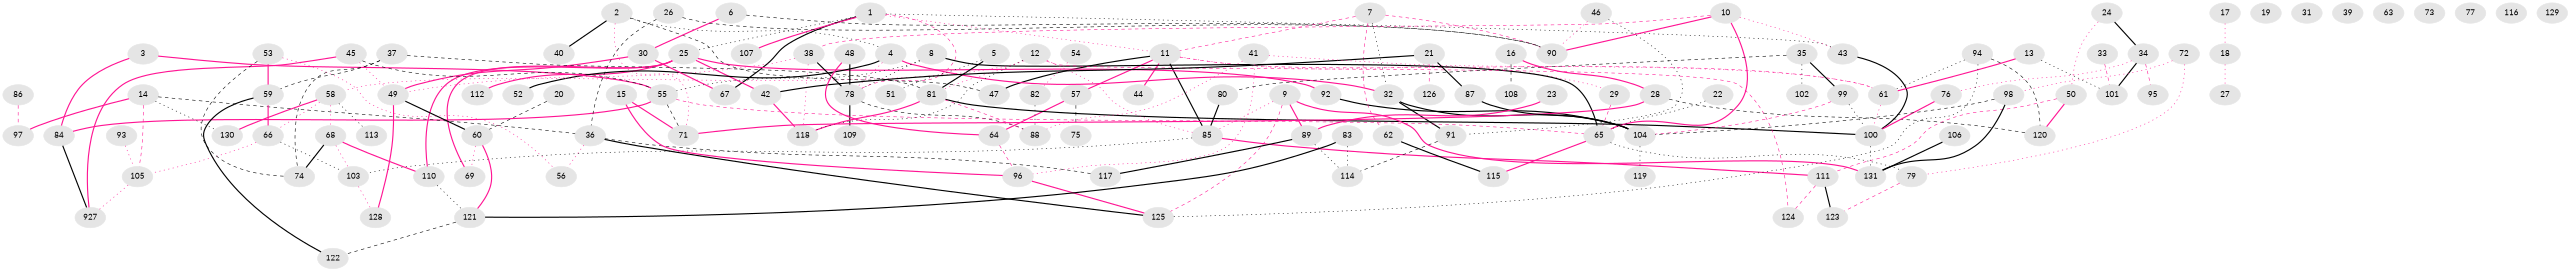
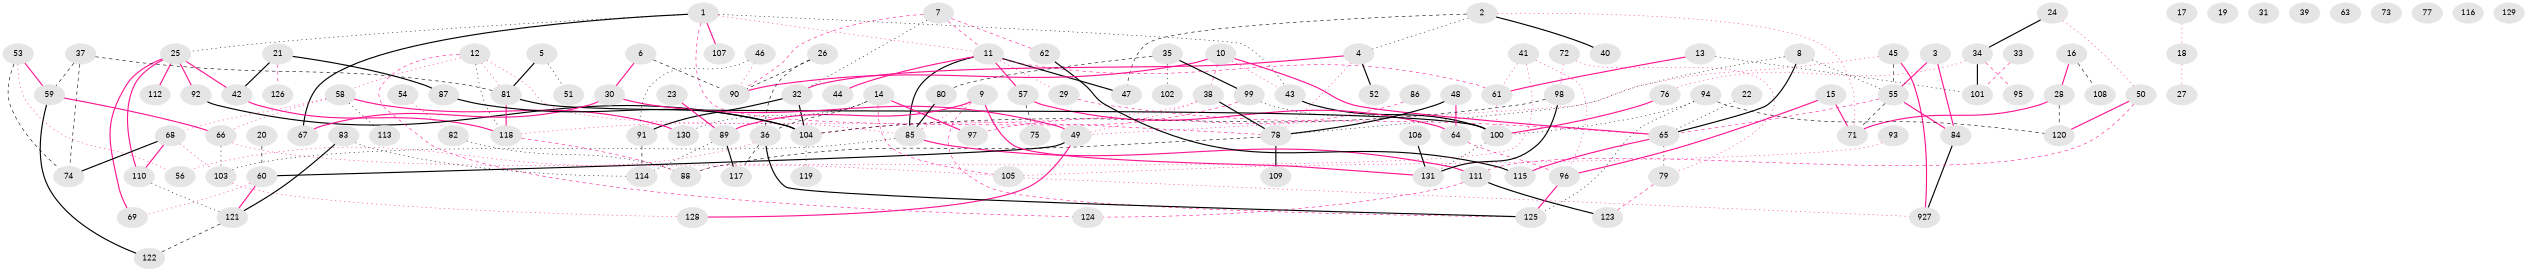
edge "94" -- "61": now "94" -- "100"
edge "81" -- "88": now "118" -- "88"
